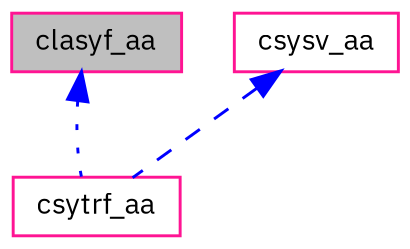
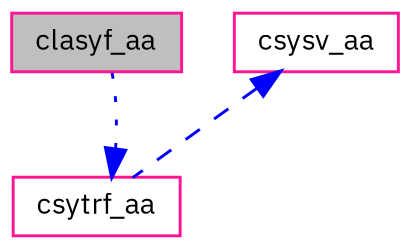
edge "csytrf_aa" -> "clasyf_aa": reversed
